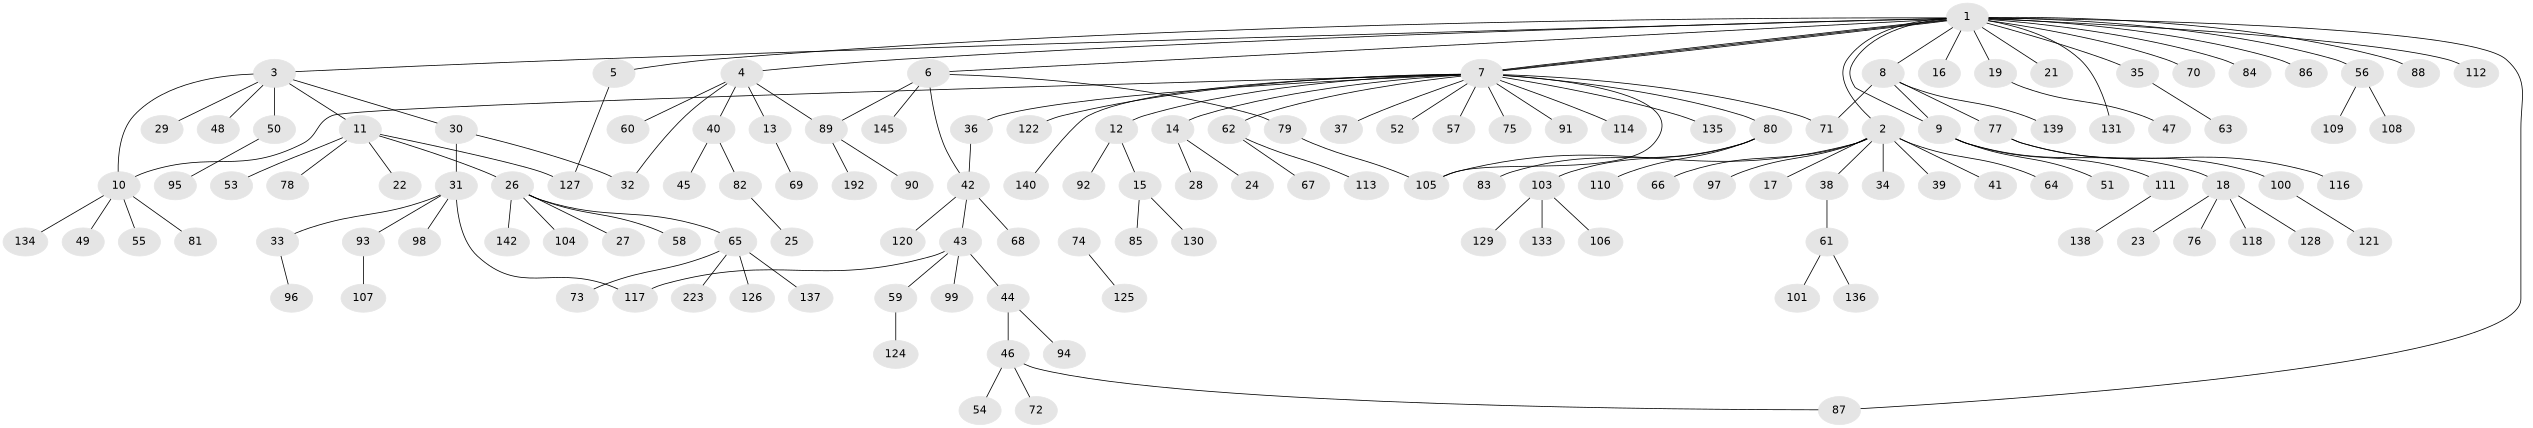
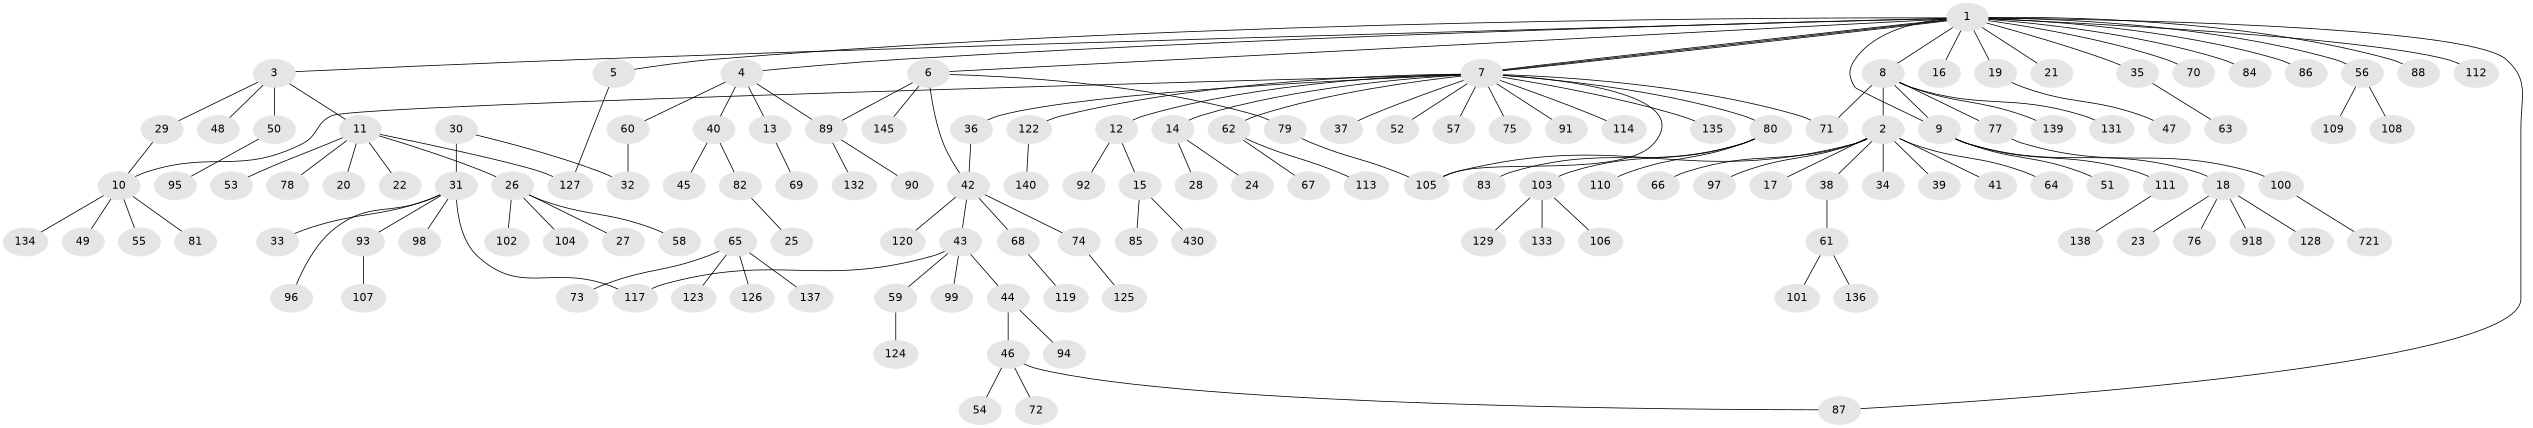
edge "1" -- "2": now "8" -- "2"
edge "1" -- "131": now "8" -- "131"
edge "7" -- "140": now "122" -- "140"
edge "3" -- "10": now "29" -- "10"
edge "3" -- "30": removed
edge "4" -- "32": now "60" -- "32"
node "20": added
node "192": label "192" -> "132"
node "116": removed
edge "26" -- "65": removed
edge "42" -- "74": added
node "142": label "142" -> "102"
node "130": label "130" -> "430"
node "118": label "118" -> "918"
node "121": label "121" -> "721"
edge "33" -- "96": now "31" -- "96"
node "223": label "223" -> "123"
node "119": added
